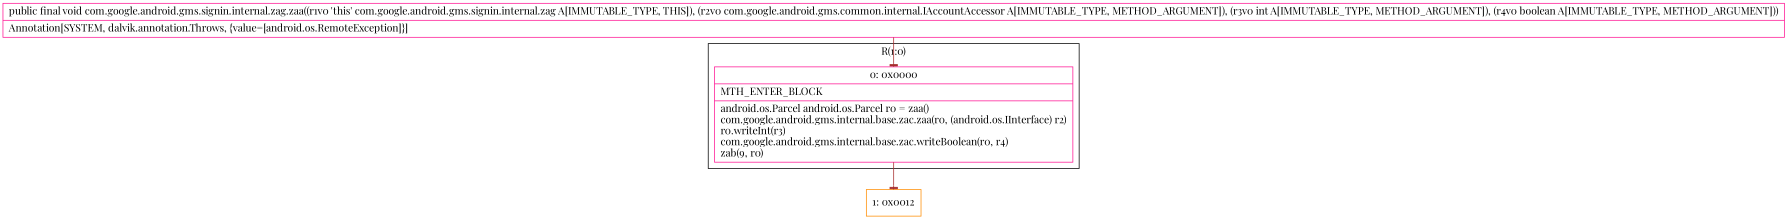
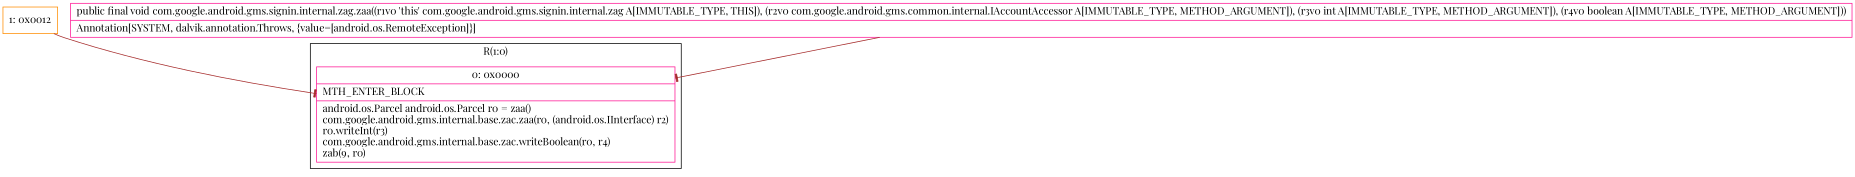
edge "0: 0x0000" -> "1: 0x0012": reversed
